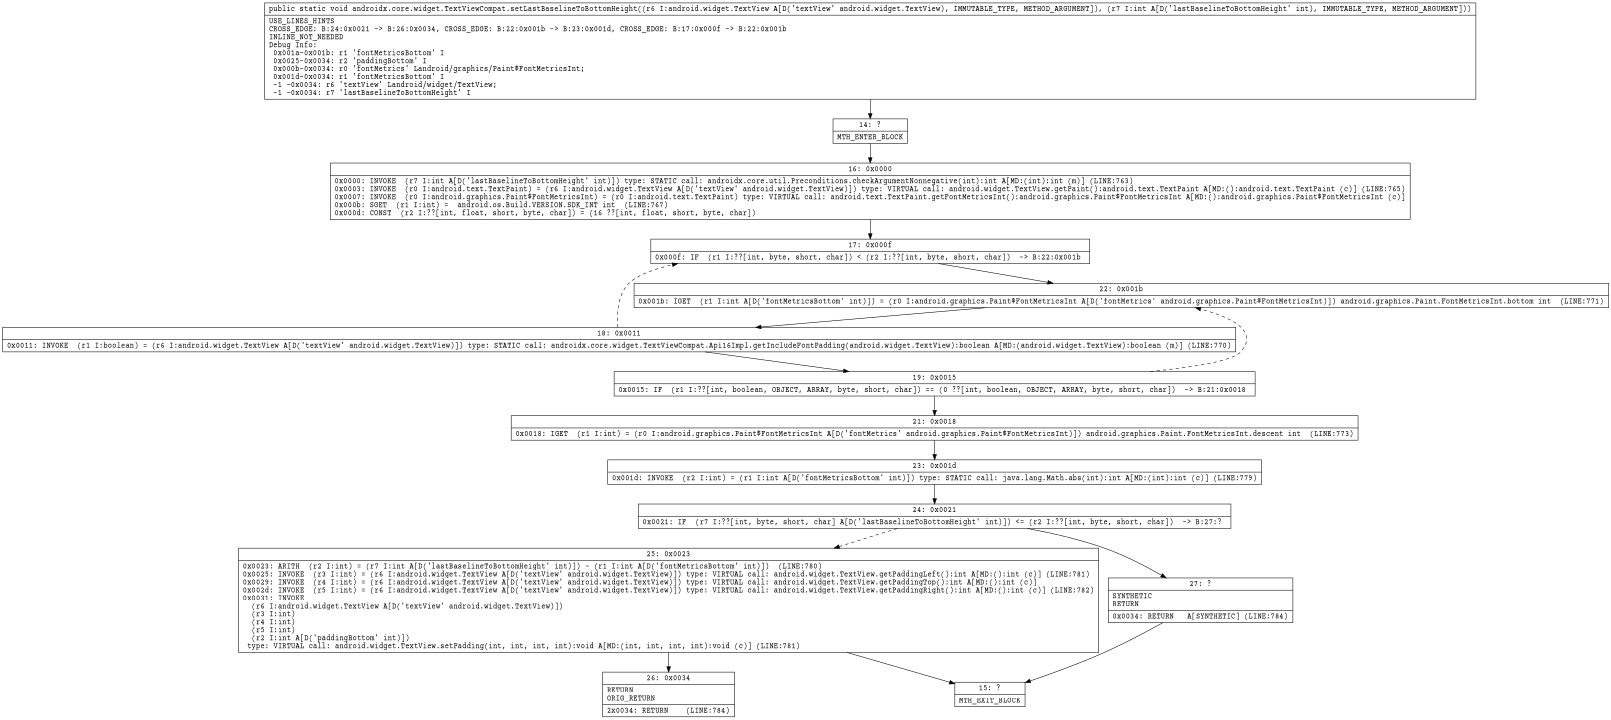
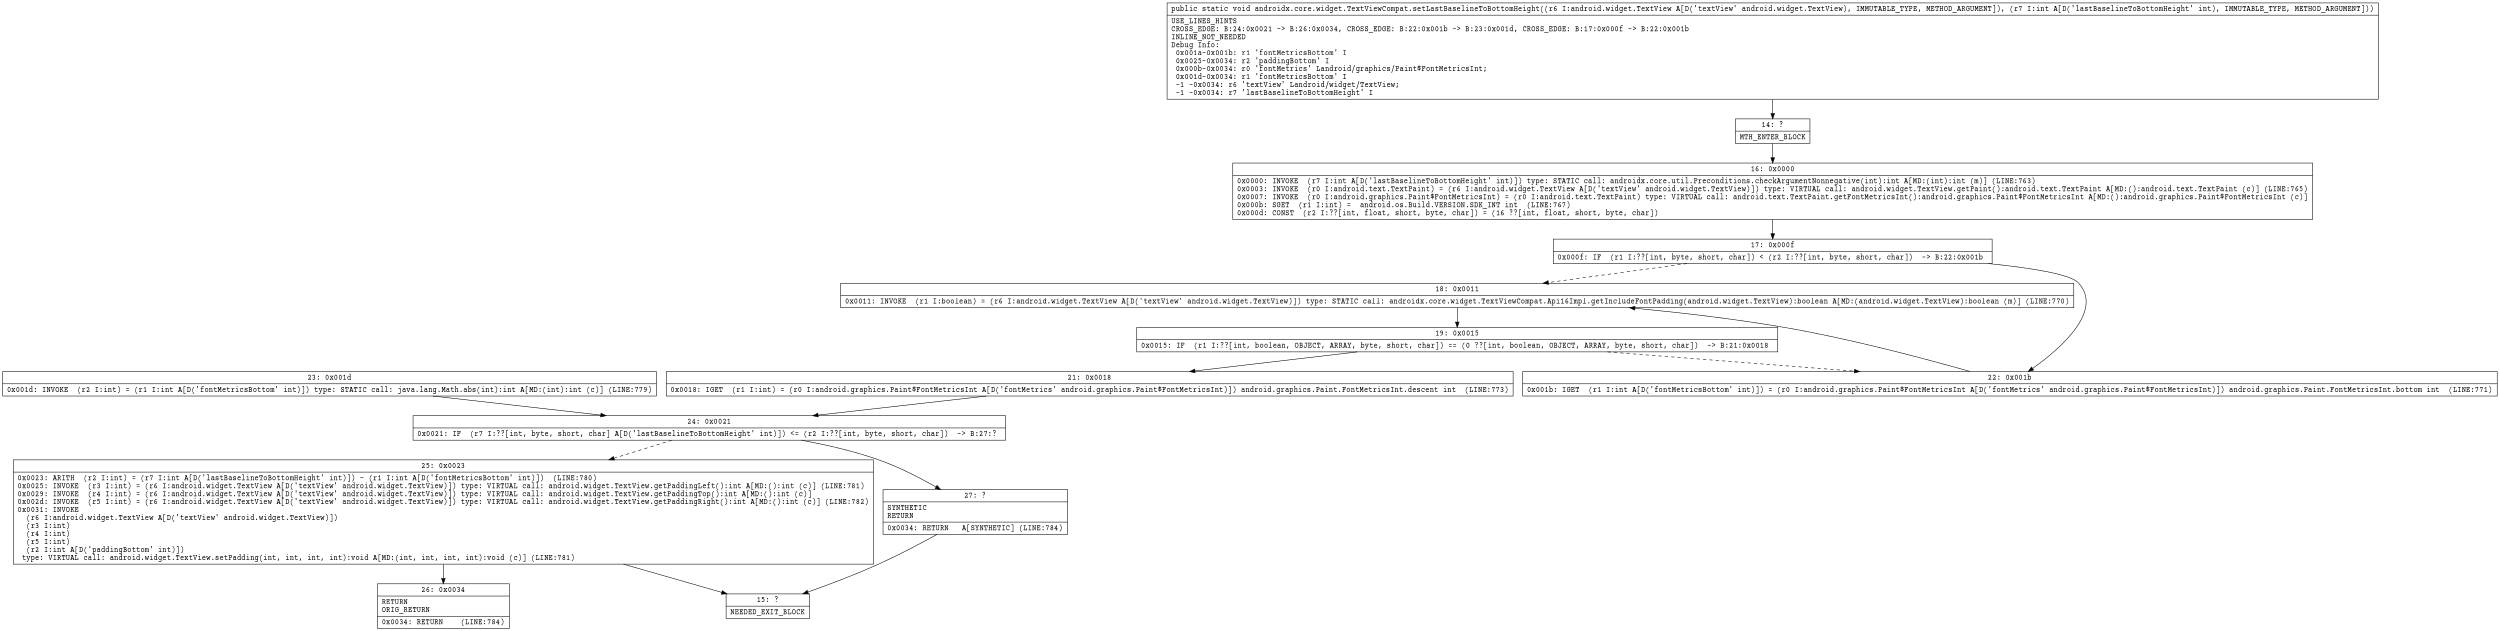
edge "18: 0x0011" -> "17: 0x000f": reversed
edge "21: 0x0018" -> "23: 0x001d": now "21: 0x0018" -> "24: 0x0021"
node "15: ?": text "MTH_EXIT_BLOCK" -> "NEEDED_EXIT_BLOCK"
node "26: 0x0034": text "2x0034: RETURN    (LINE:784)" -> "0x0034: RETURN    (LINE:784)"
